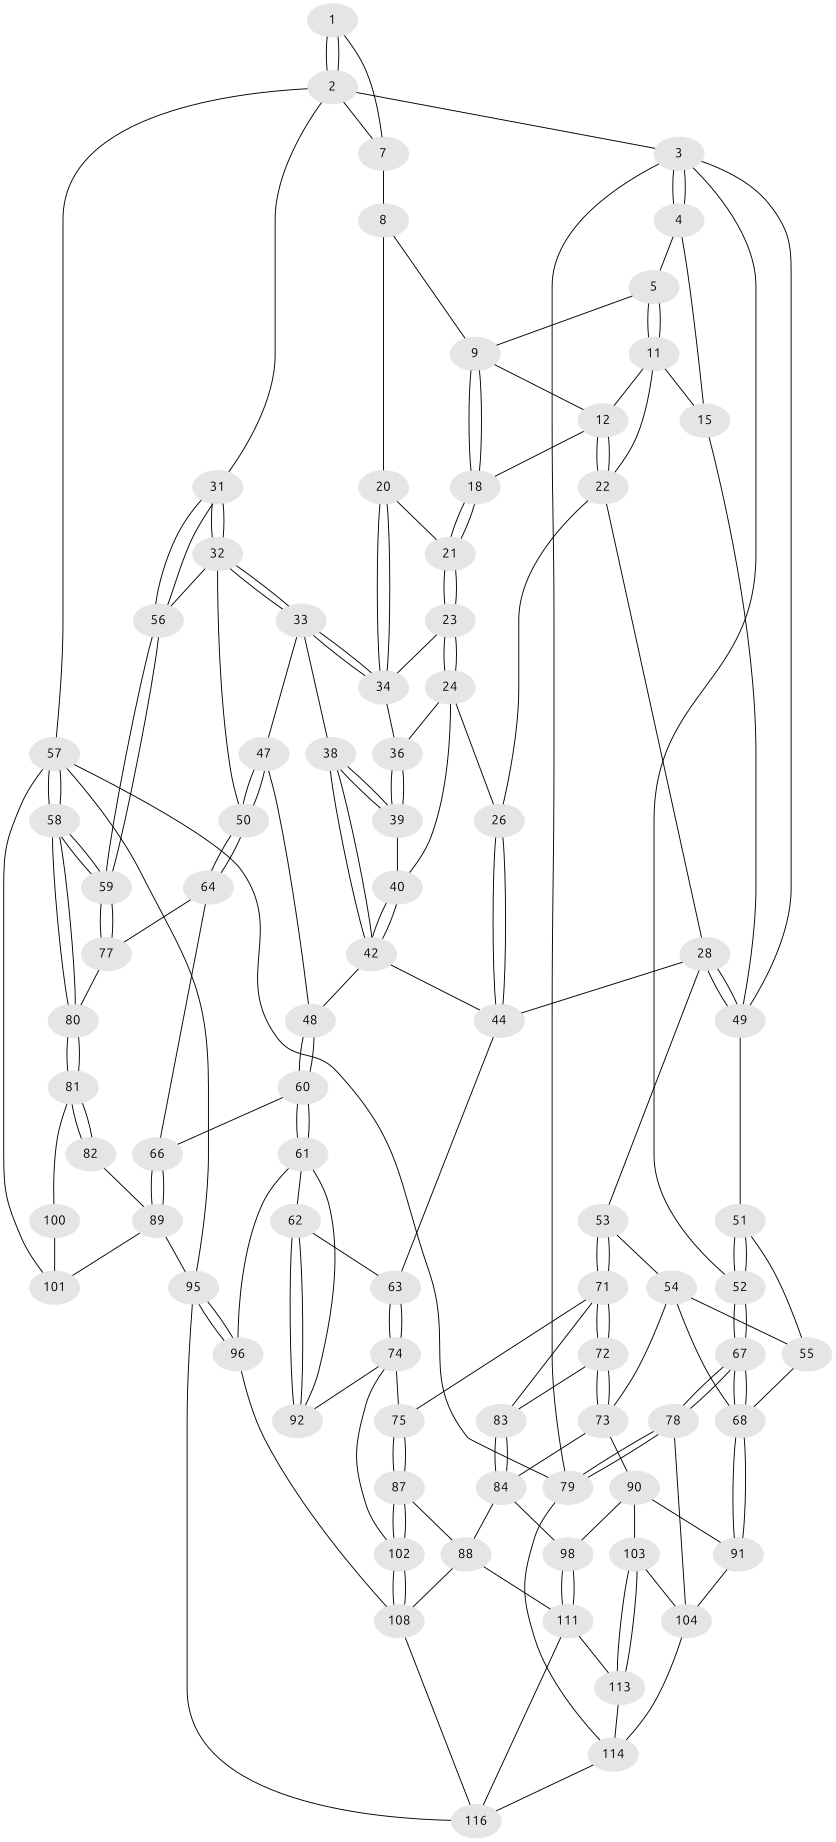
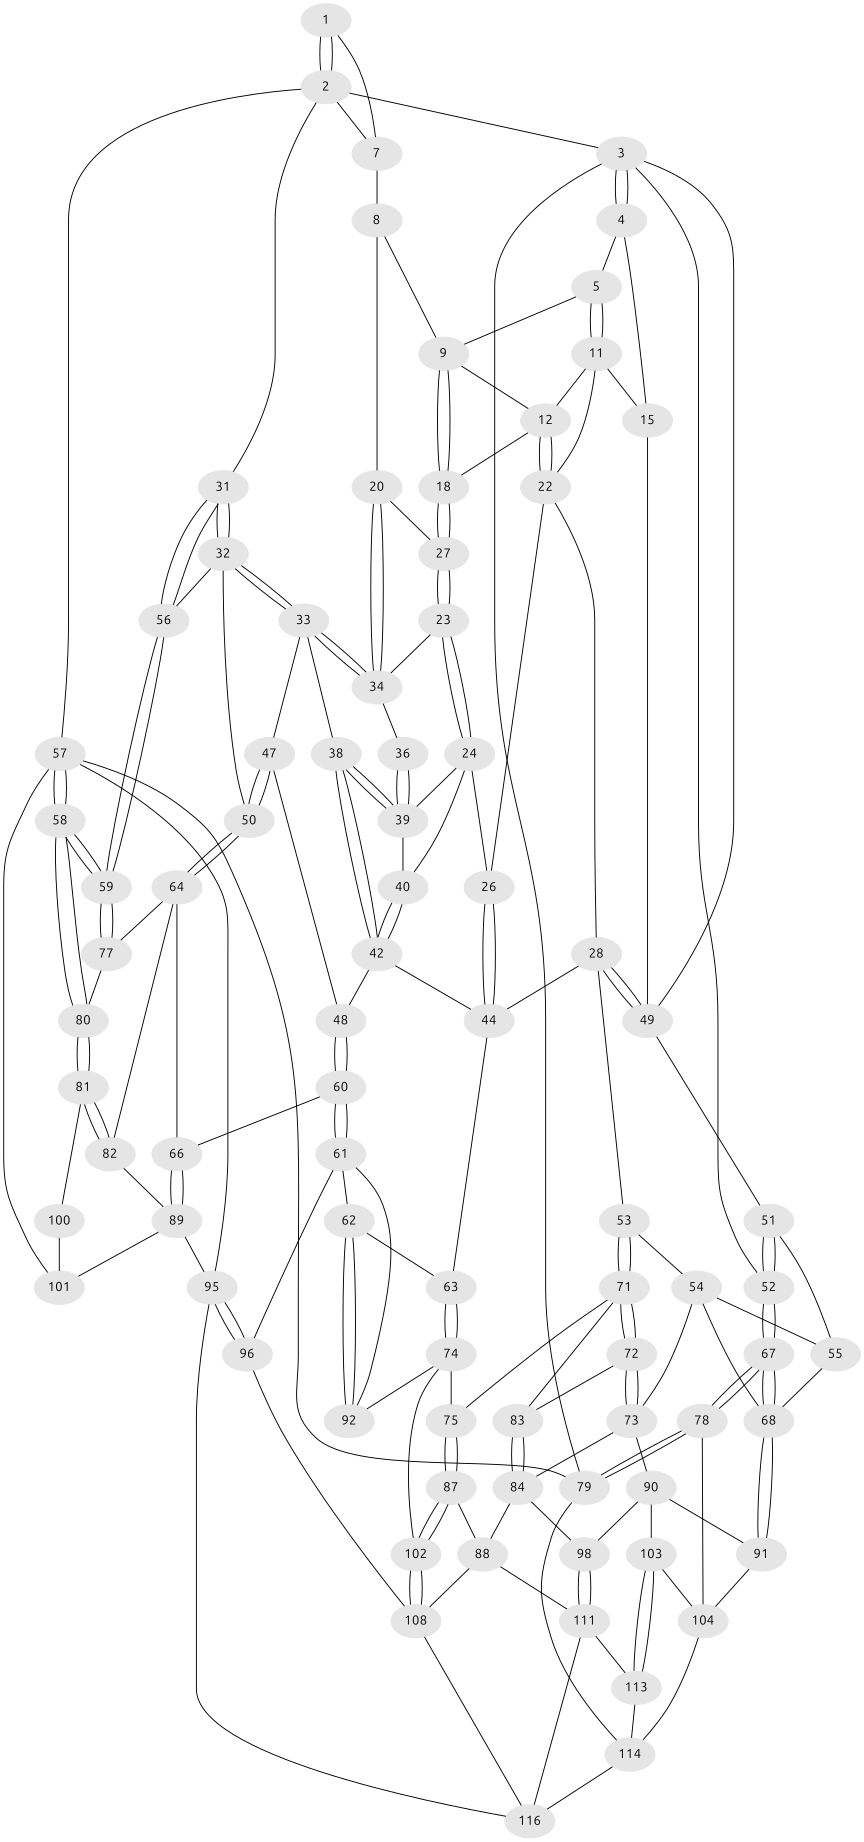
node "21": label "21" -> "27"
edge "24" -- "36": now "24" -- "39"
edge "64" -- "82": added
